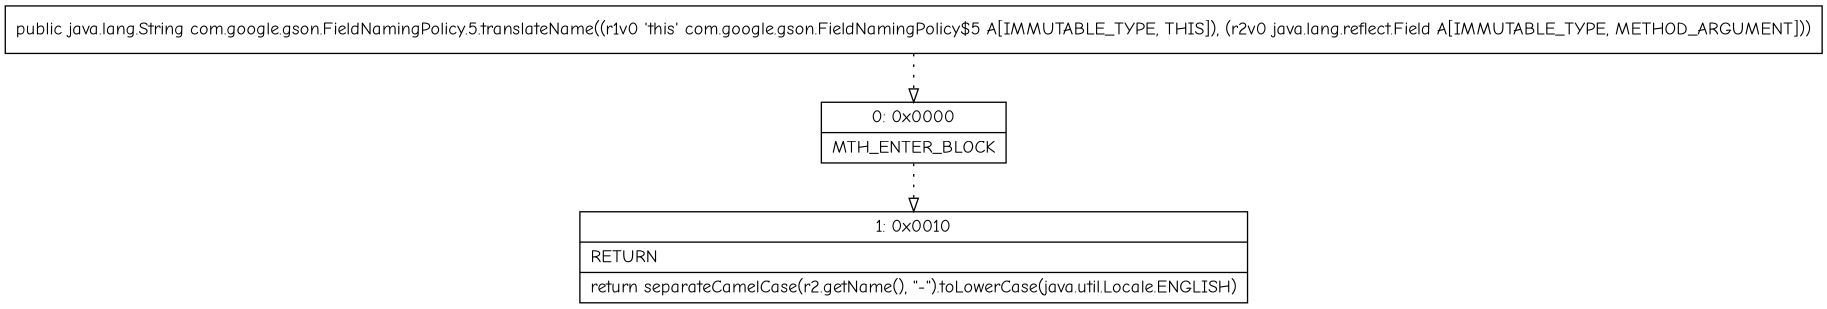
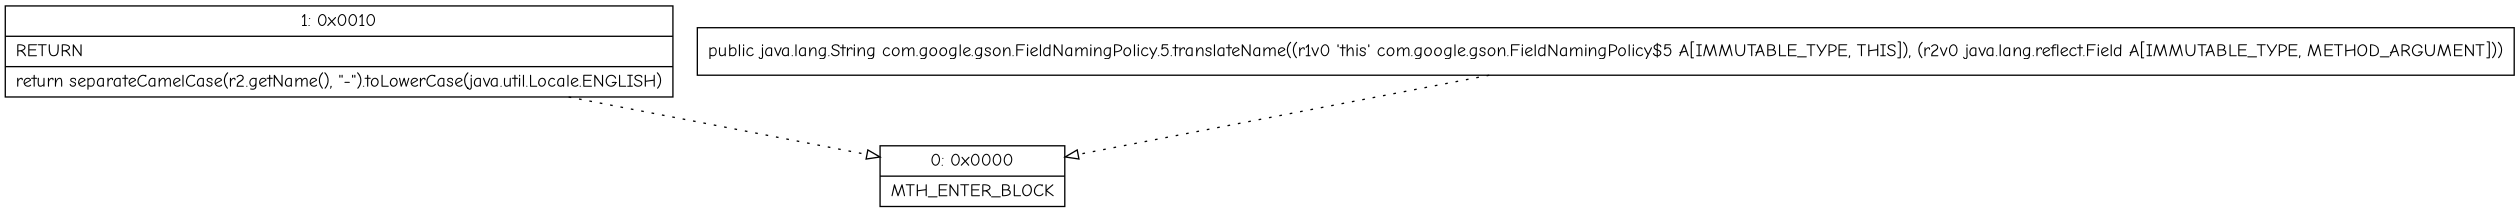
edge "0: 0x0000" -> "1: 0x0010": reversed
